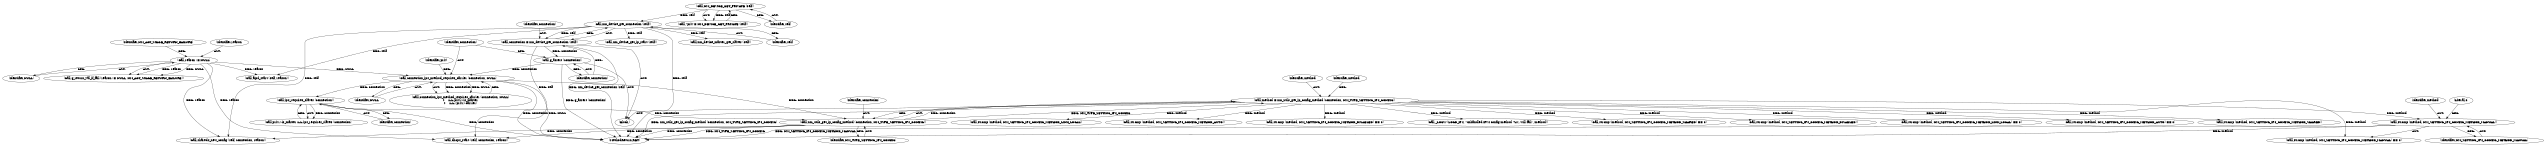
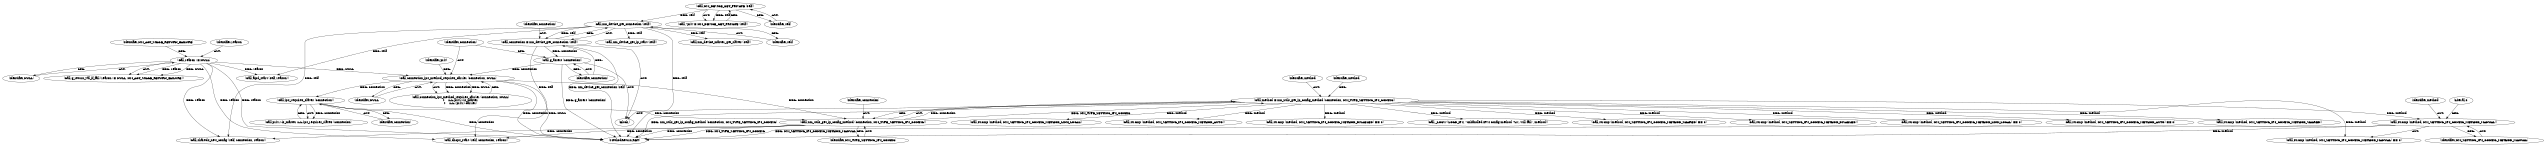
edge "(Call,reason != NULL)" -> "(MethodReturn,RET)": added, label "DDG: reason"
